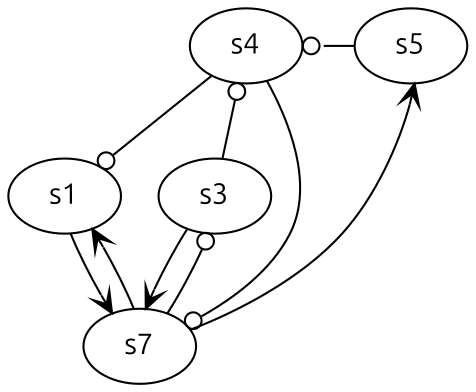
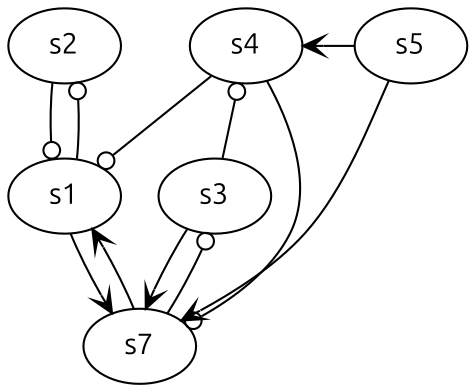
node "s2": added
edge "s5" -> "s4": arrowhead odot -> vee
edge "s7" -> "s5": reversed
